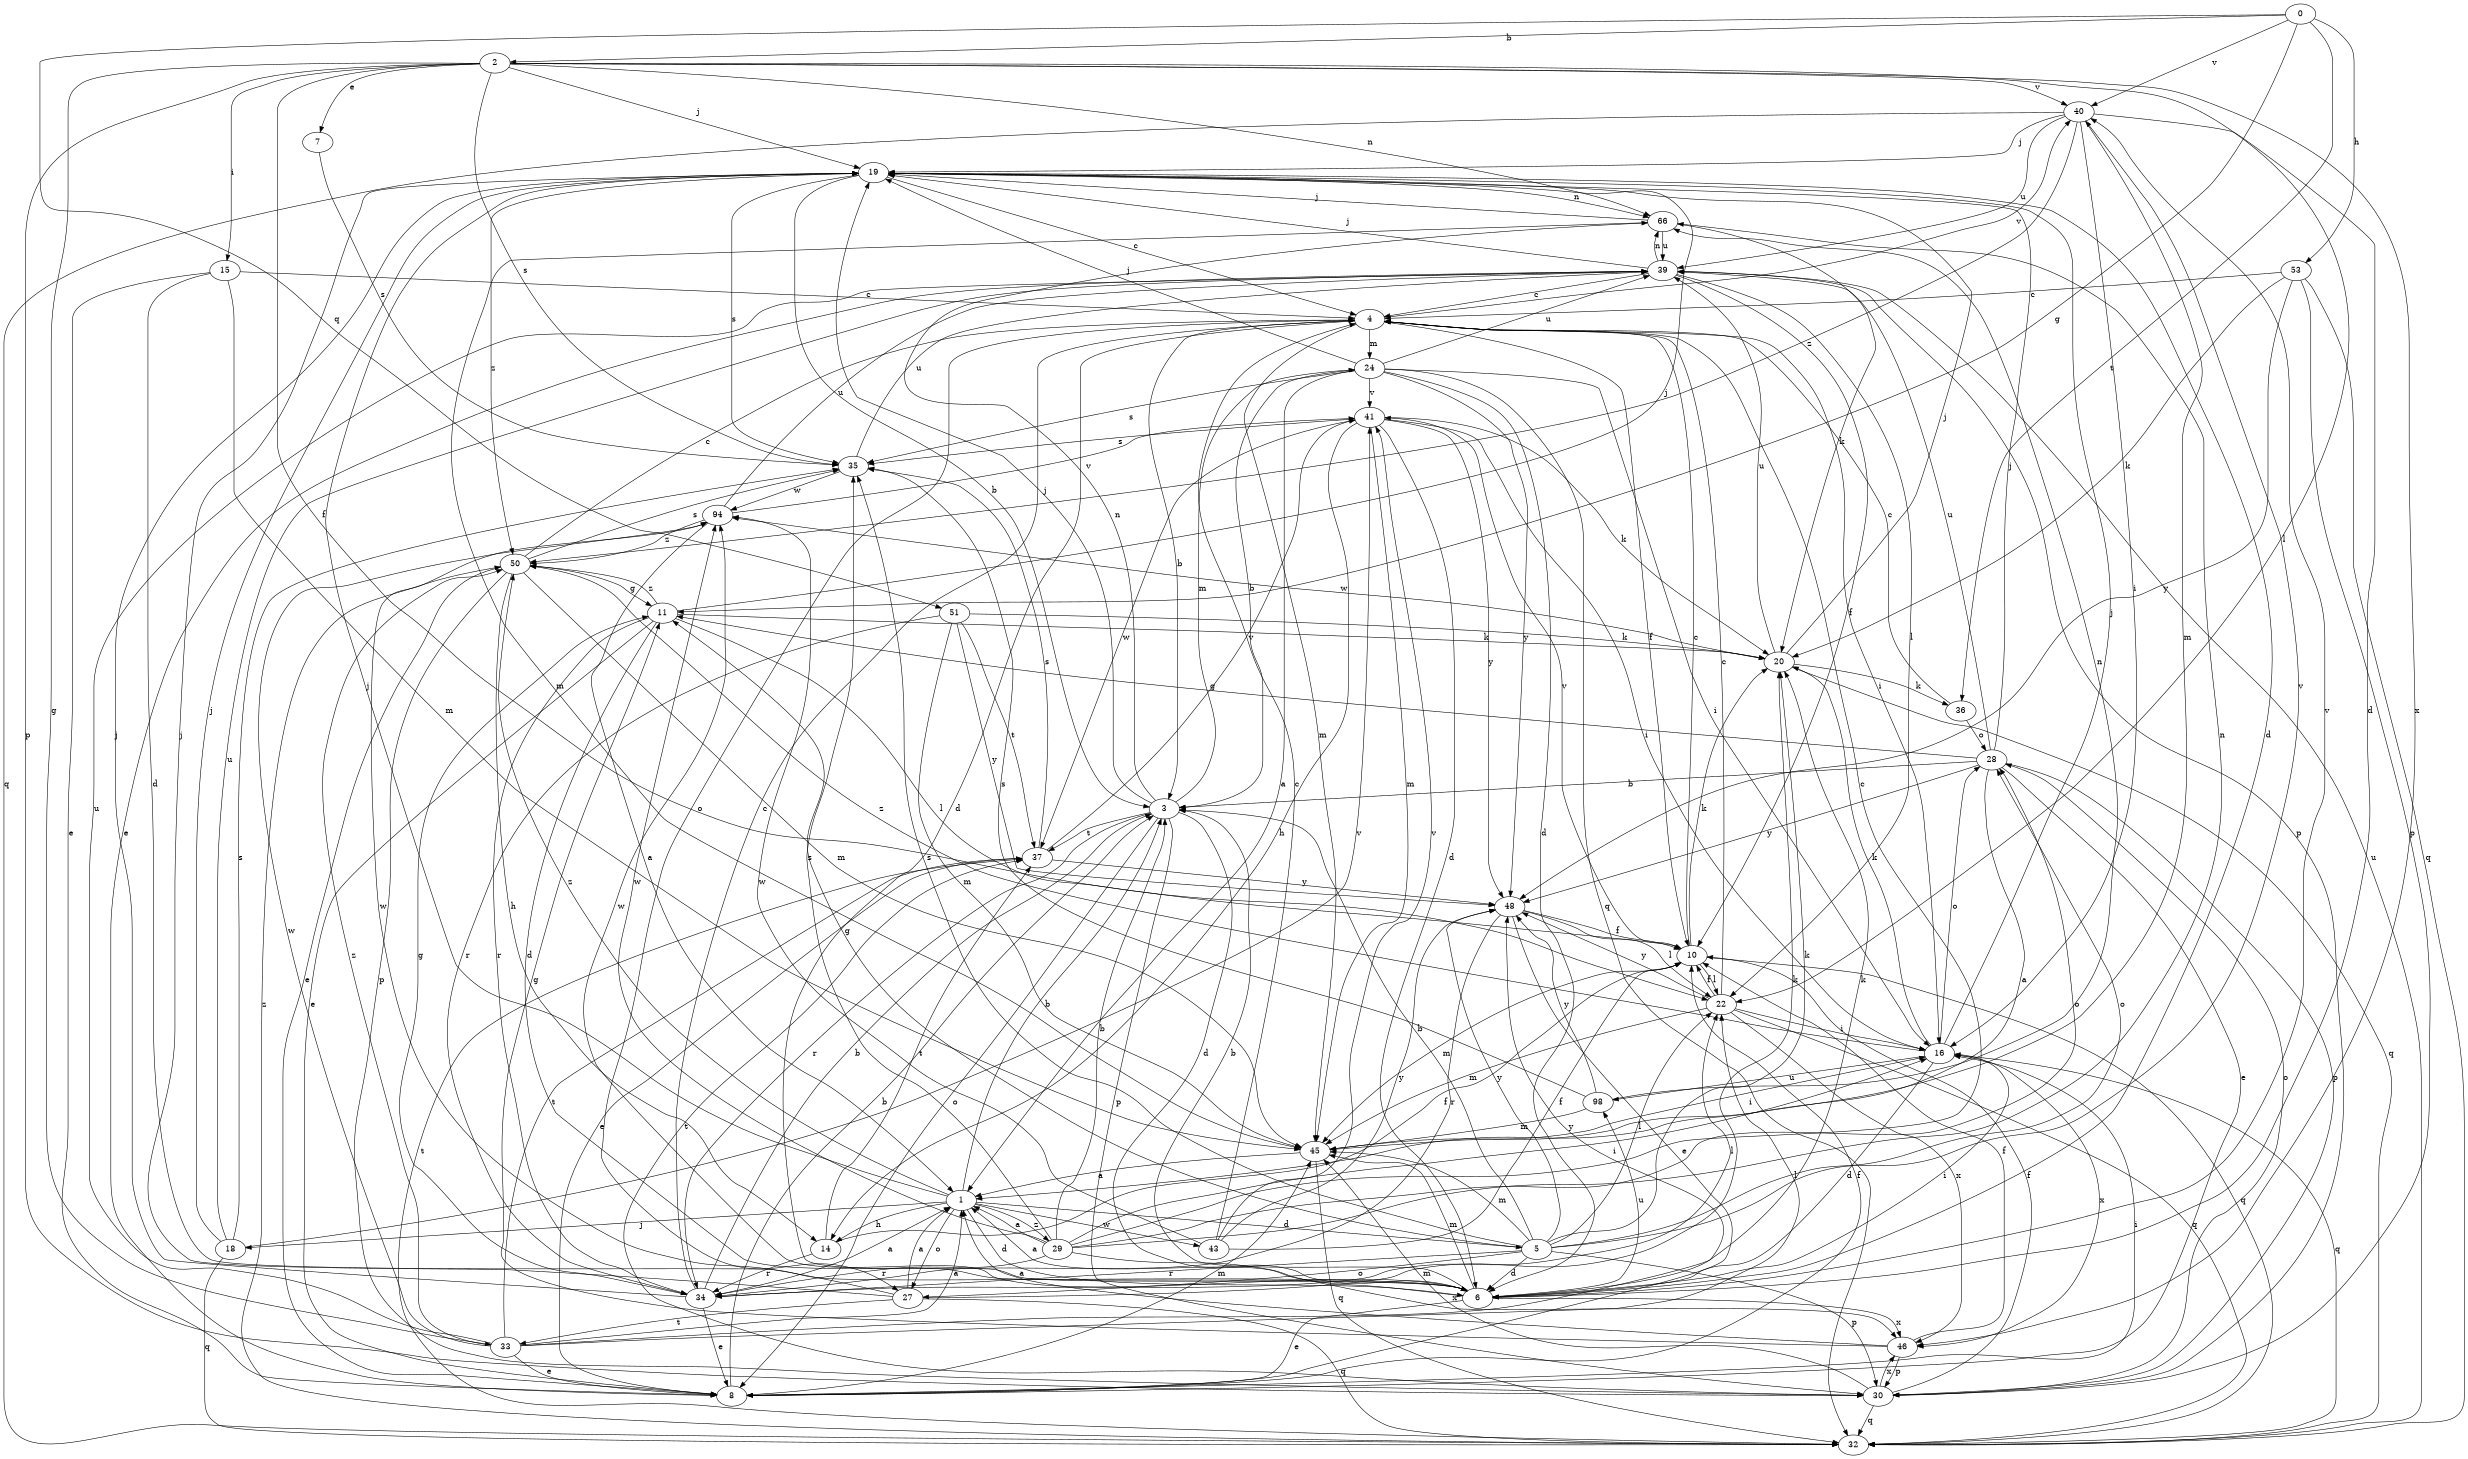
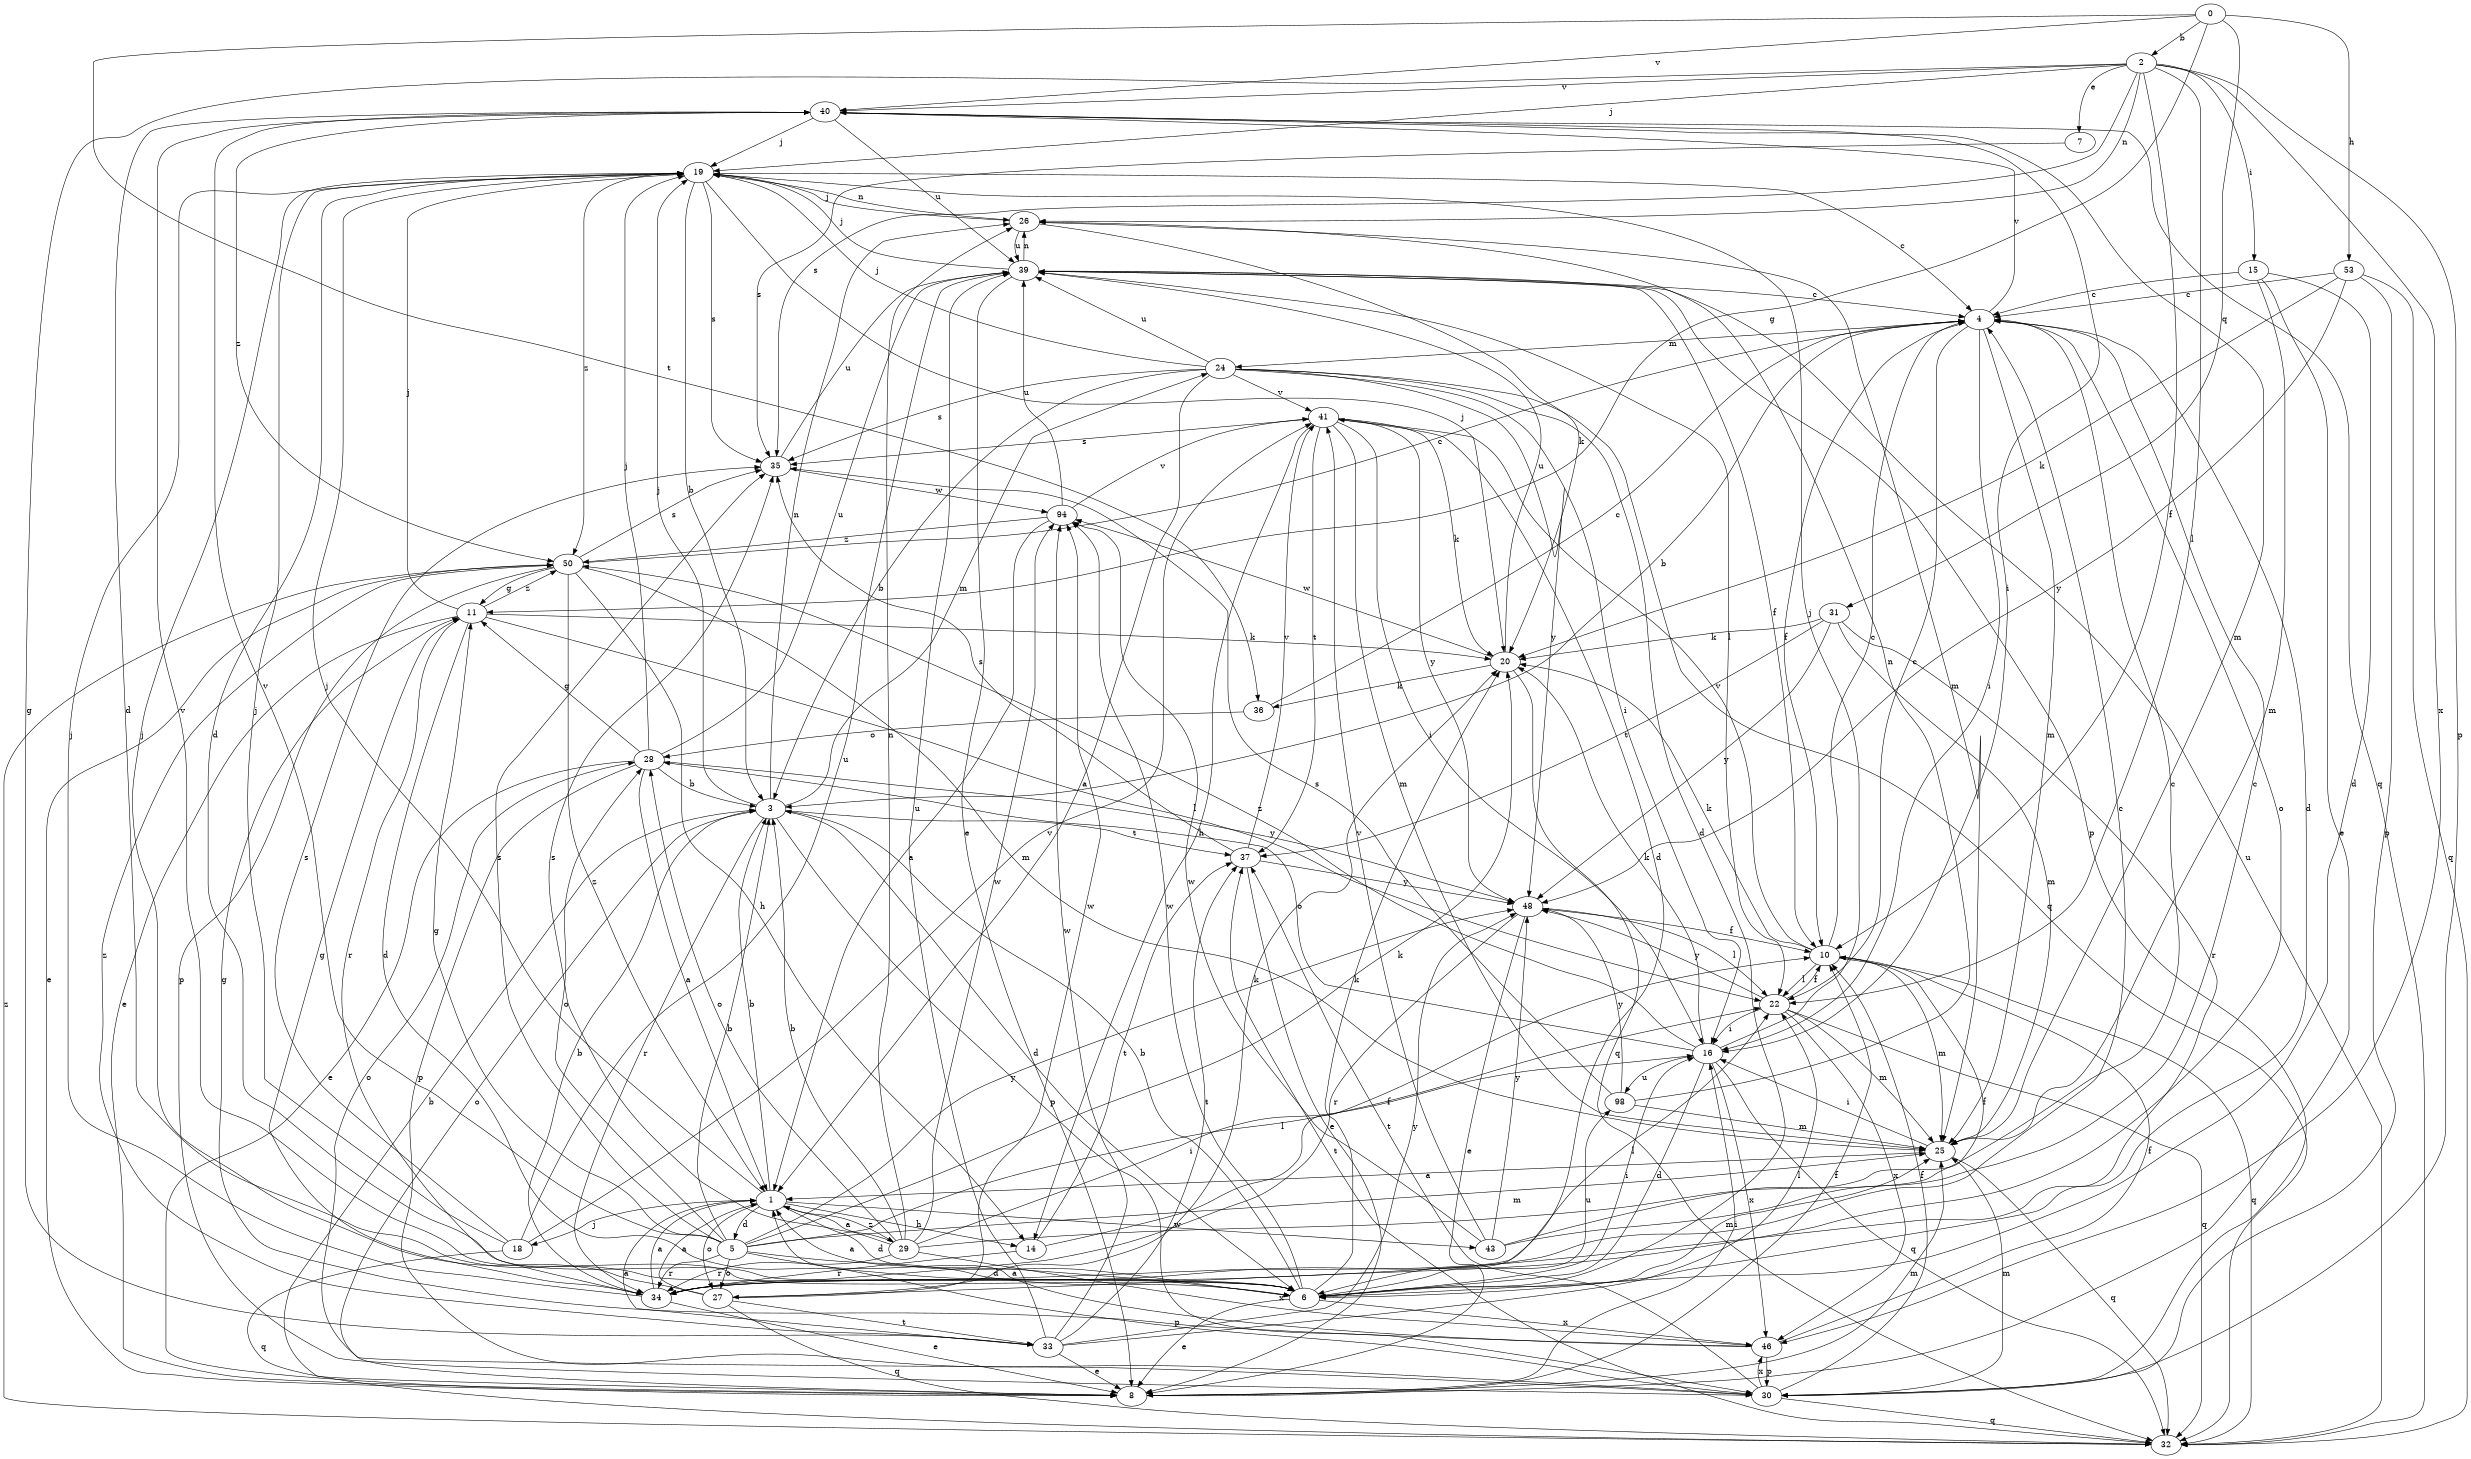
edge "20" -> "19": reversed
node "66": label "66" -> "26"
edge "22" -> "4": reversed
node "51": label "51" -> "31"
edge "41" -> "37": label "w" -> "t"
edge "1" -> "50": reversed
node "45": label "45" -> "25"
